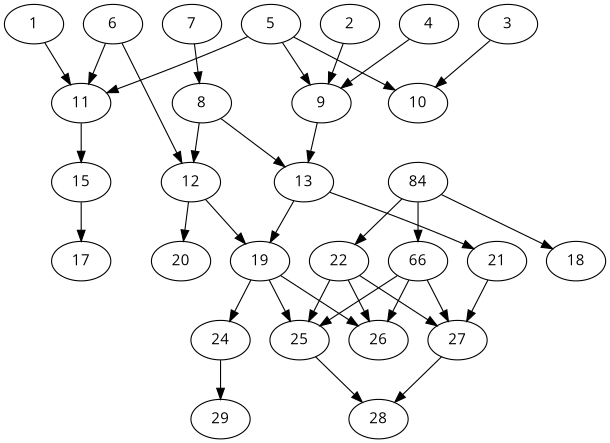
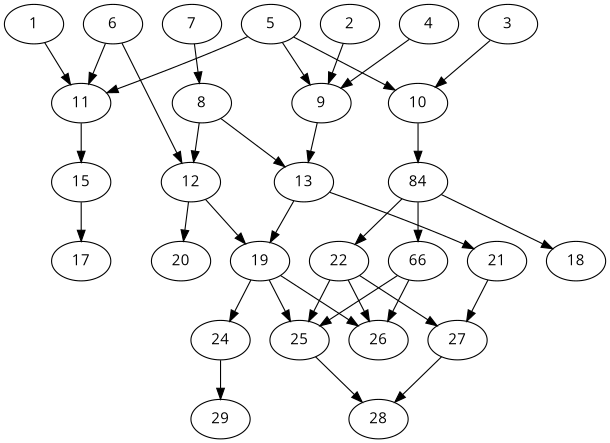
edge "10" -> "84": added
edge "66" -> "27": removed
